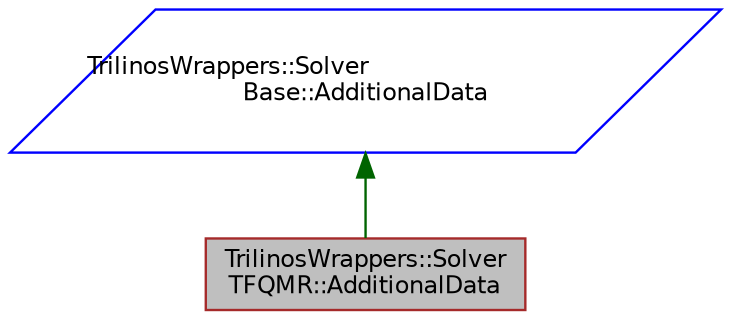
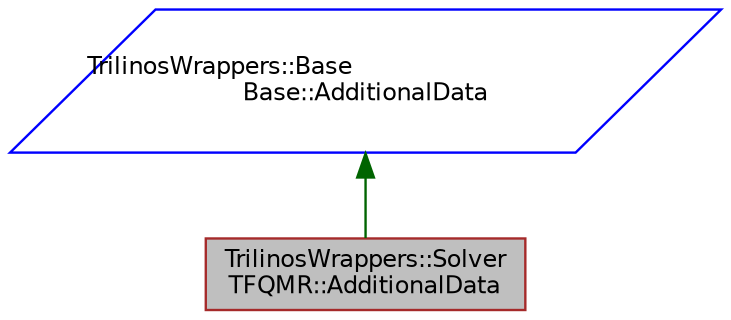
node "TrilinosWrappers::Solver Base::AdditionalData": label "TrilinosWrappers::Solver Base::AdditionalData" -> "TrilinosWrappers::Base Base::AdditionalData"
